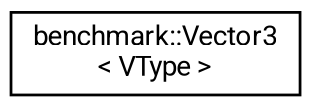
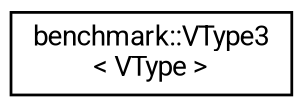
node "benchmark::Vector3 < VType >": label "benchmark::Vector3 < VType >" -> "benchmark::VType3 < VType >"
